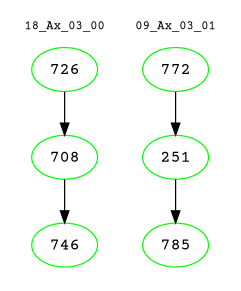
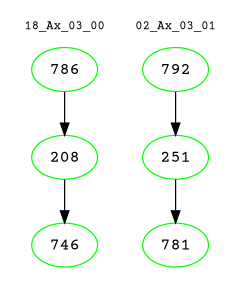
cluster "09_Ax_03_01": label "09_Ax_03_01" -> "02_Ax_03_01"
node "726": label "726" -> "786"
node "772": label "772" -> "792"
node "708": label "708" -> "208"
node "785": label "785" -> "781"
